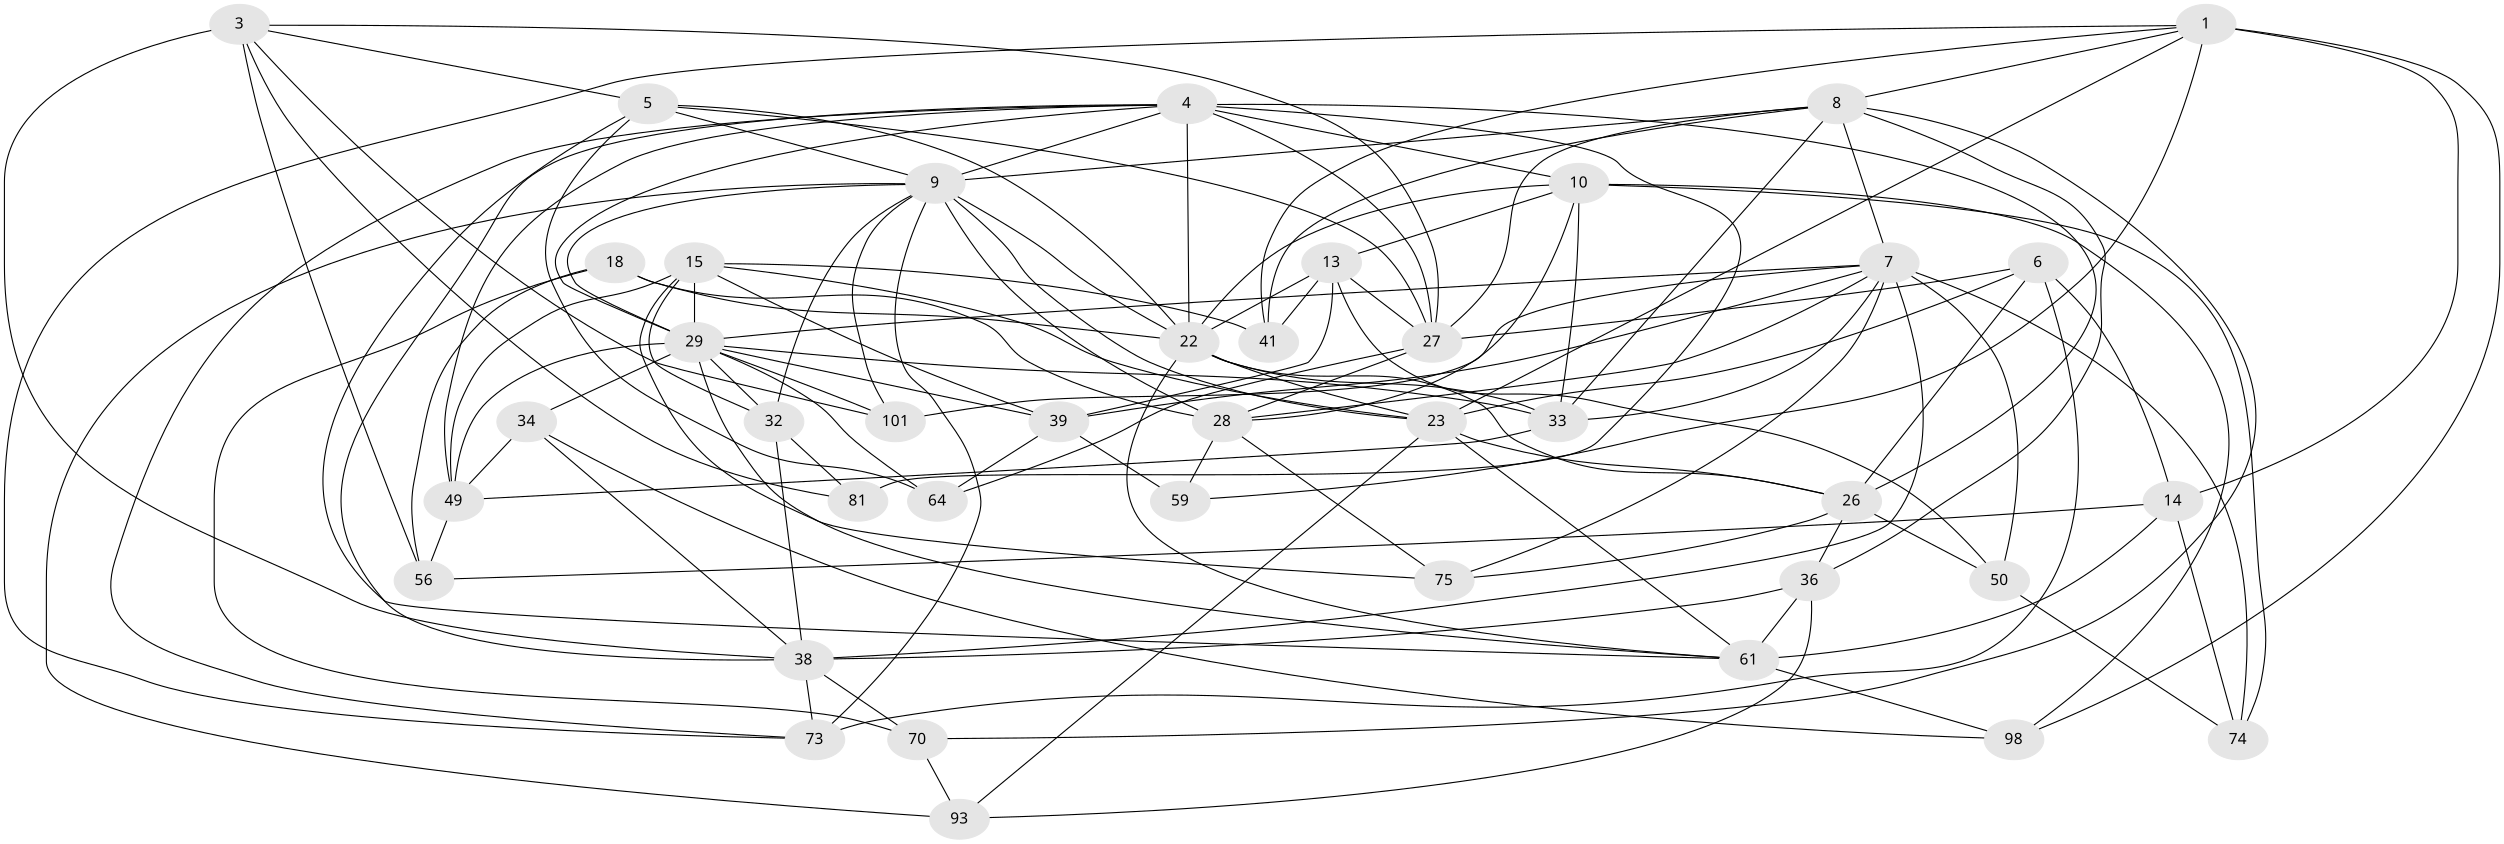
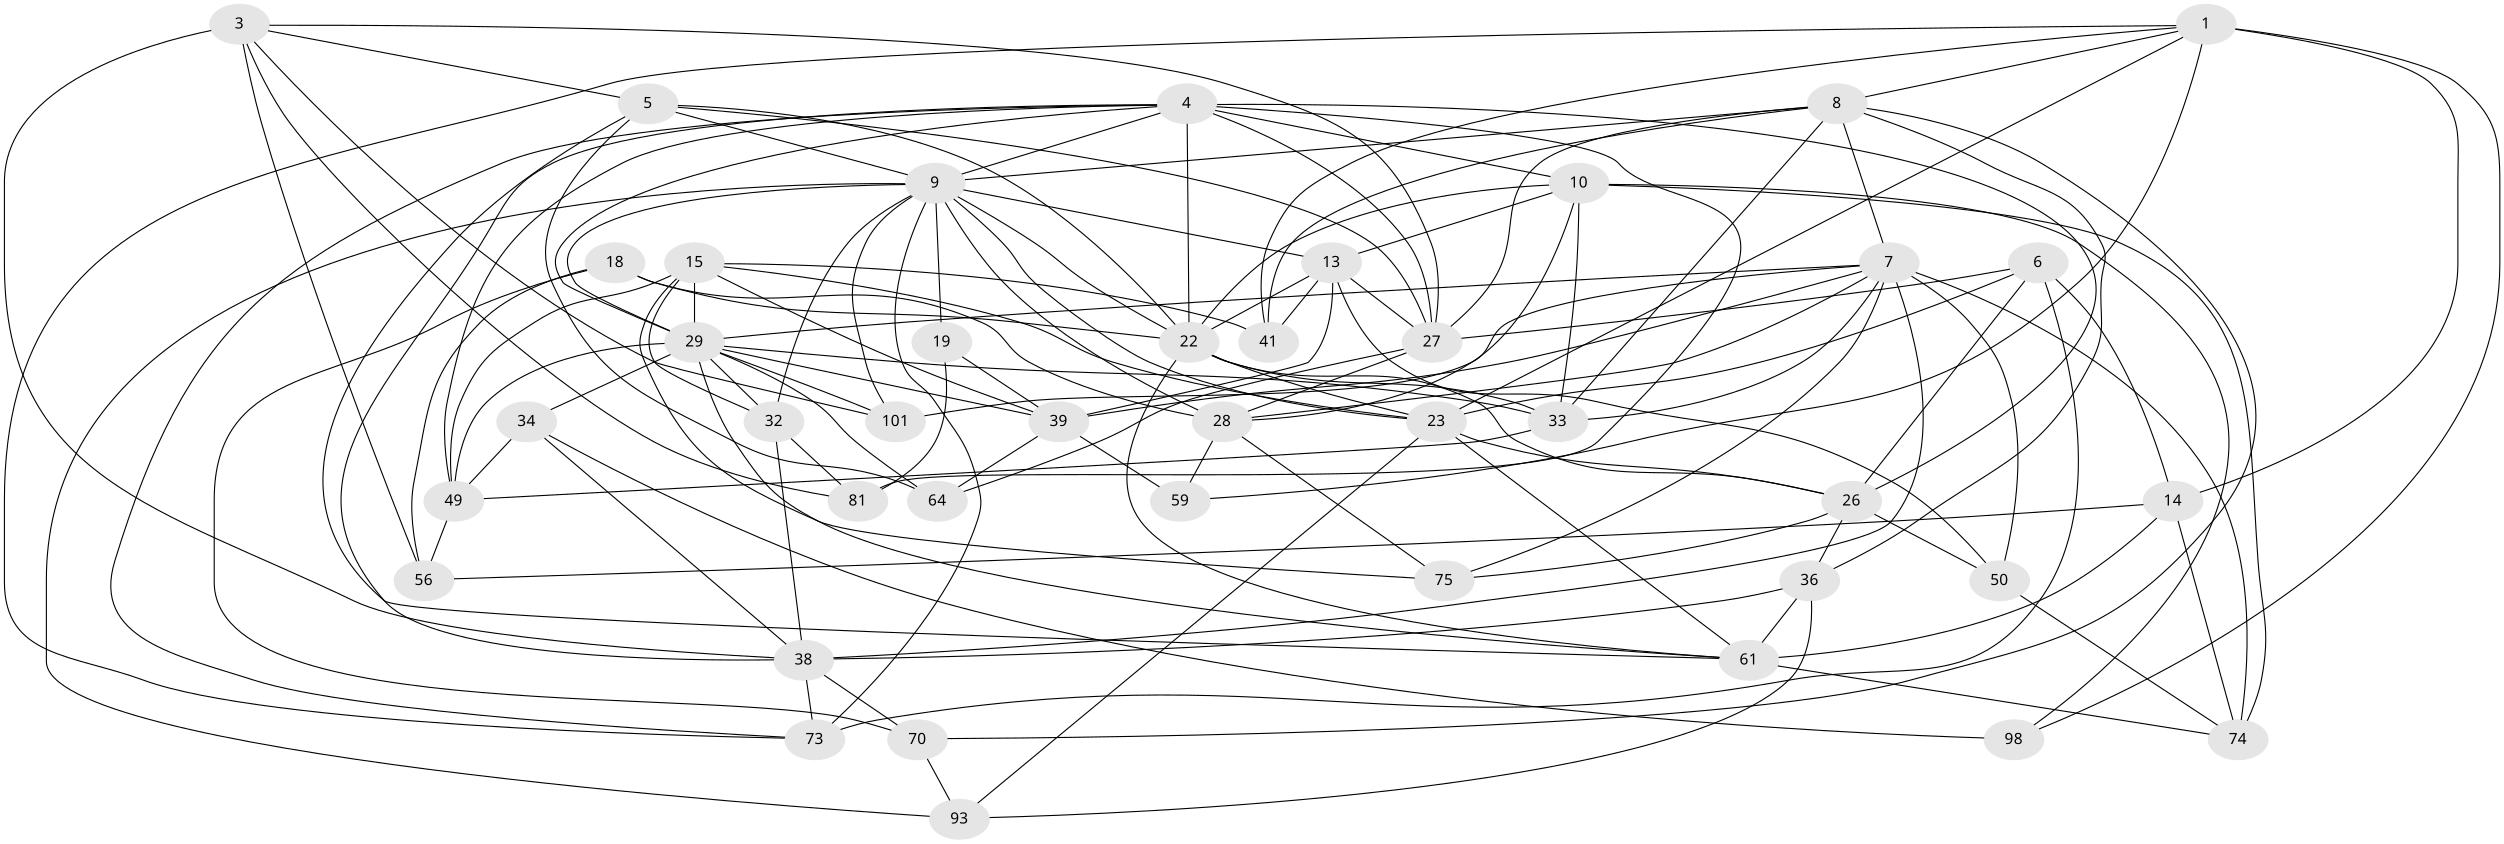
edge "9" -- "13": added
node "19": added
edge "61" -- "98": now "61" -- "74"
